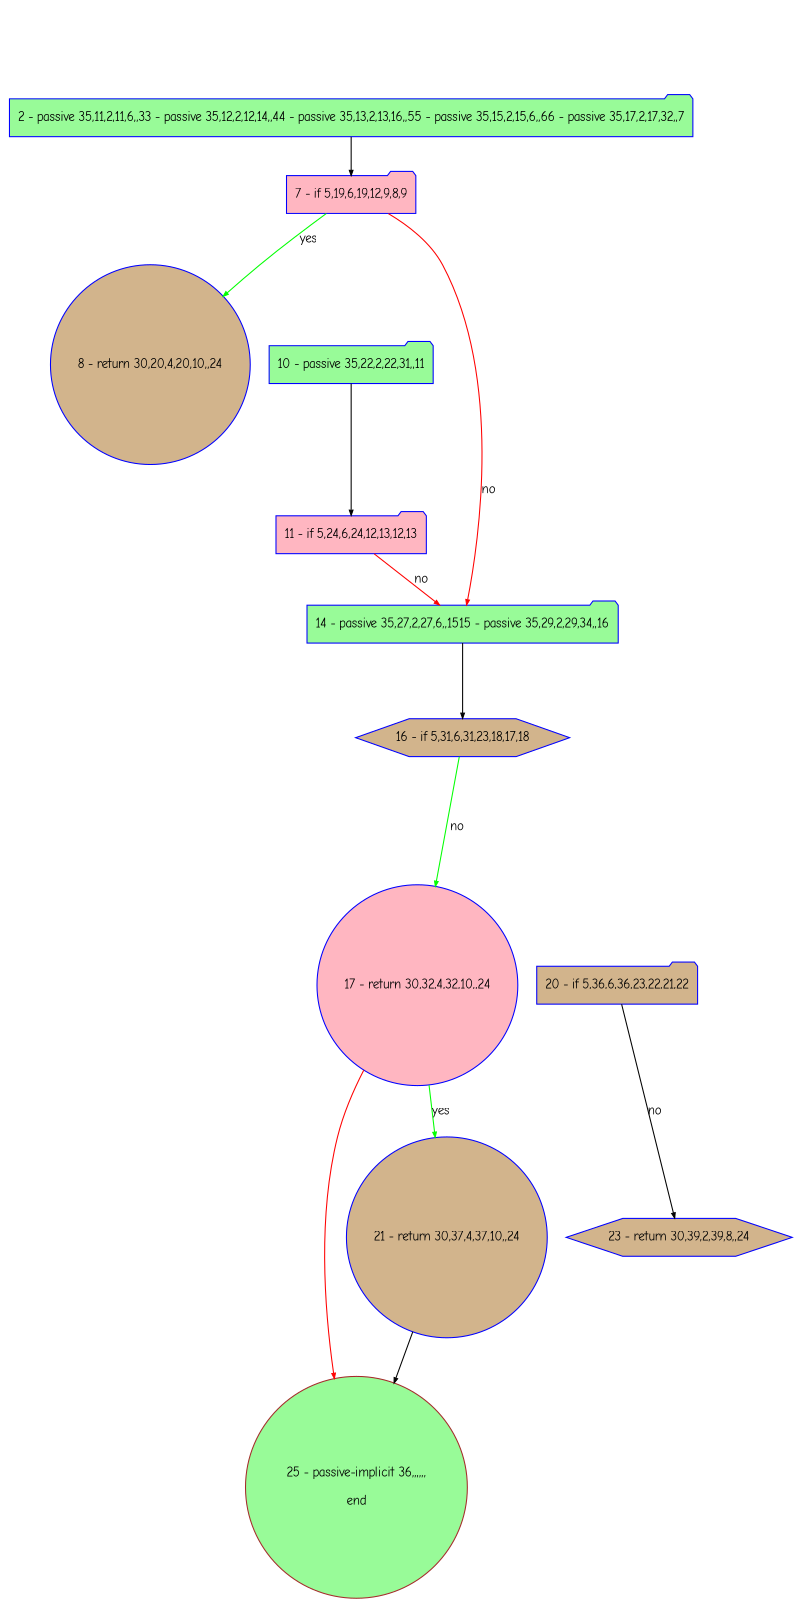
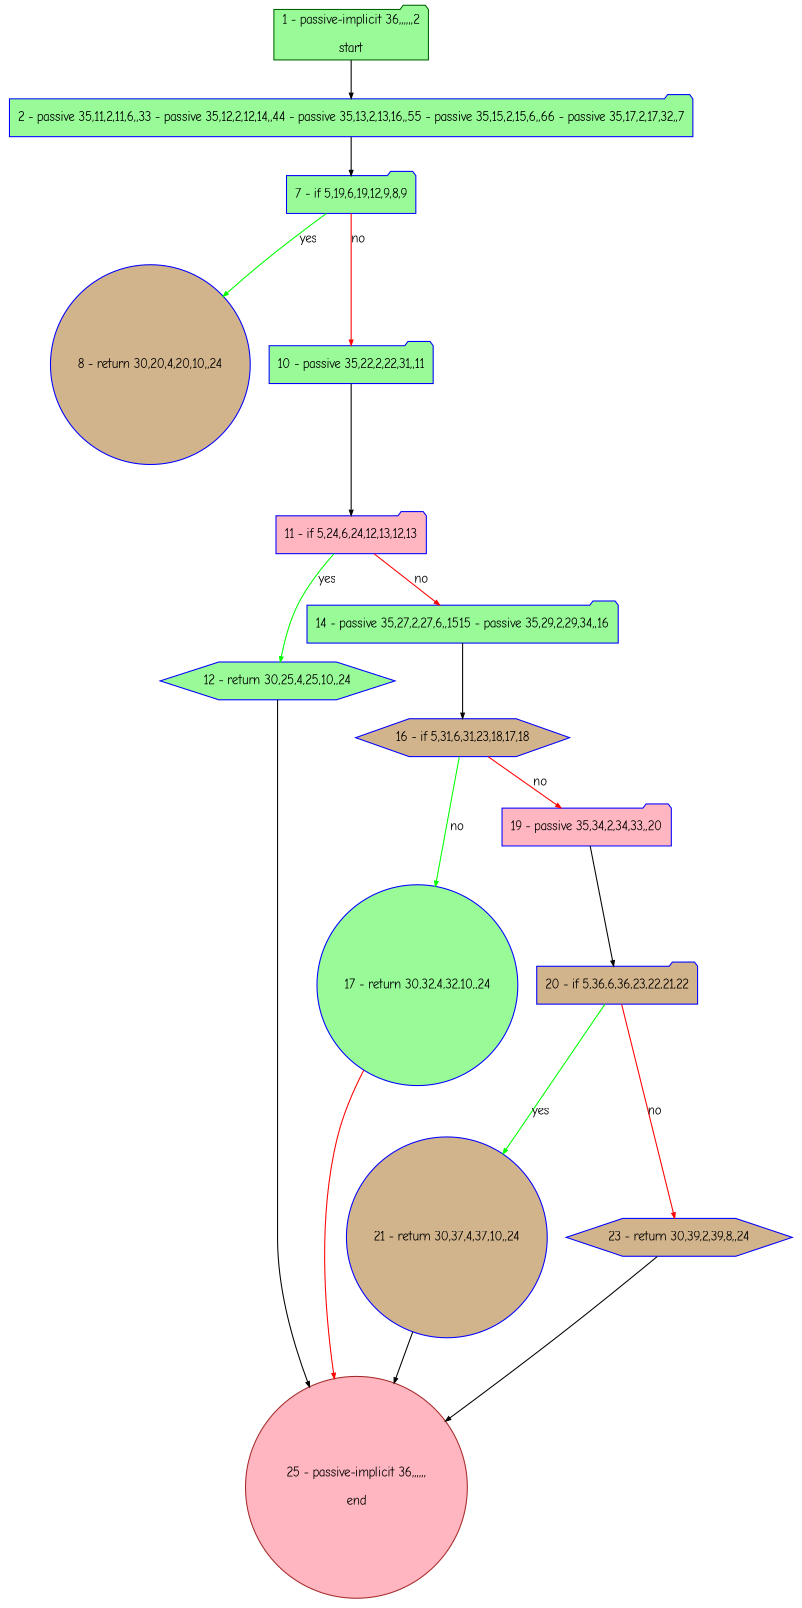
node "1 - passive-implicit 36,,,,,,2 start": added
node "7 - if 5,19,6,19,12,9,8,9": fillcolor lightpink -> palegreen
edge "7 - if 5,19,6,19,12,9,8,9" -> "14 - passive 35,27,2,27,6,,1515 - passive 35,29,2,29,34,,16": now "7 - if 5,19,6,19,12,9,8,9" -> "10 - passive 35,22,2,22,31,,11"
node "12 - return 30,25,4,25,10,,24": added
node "19 - passive 35,34,2,34,33,,20": added
node "17 - return 30,32,4,32,10,,24": fillcolor lightpink -> palegreen
edge "17 - return 30,32,4,32,10,,24" -> "21 - return 30,37,4,37,10,,24": now "20 - if 5,36,6,36,23,22,21,22" -> "21 - return 30,37,4,37,10,,24"
edge "20 - if 5,36,6,36,23,22,21,22" -> "23 - return 30,39,2,39,8,,24": color #000000 -> #ff0000
edge "23 - return 30,39,2,39,8,,24" -> "25 - passive-implicit 36,,,,,, end": added
node "25 - passive-implicit 36,,,,,, end": fillcolor palegreen -> lightpink
